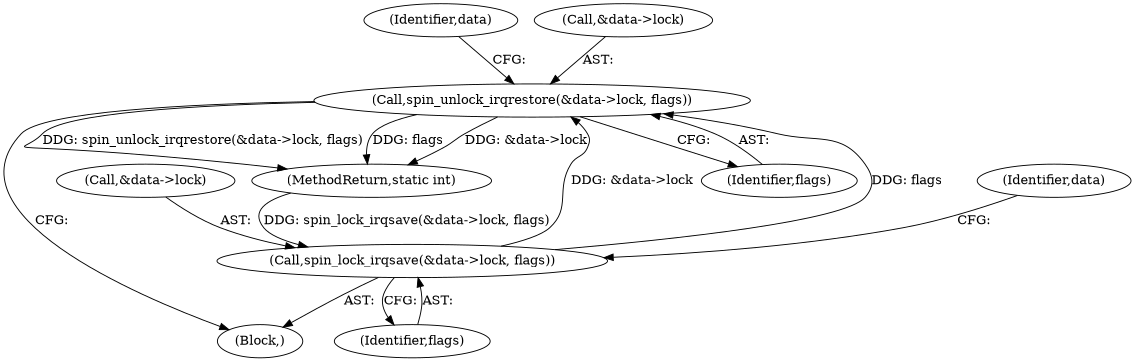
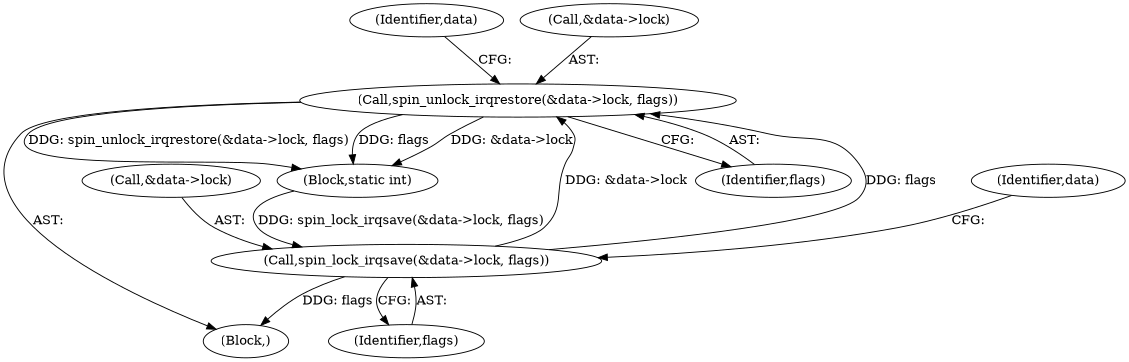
node "(MethodReturn,static int)": label "(MethodReturn,static int)" -> "(Block,static int)"
edge "(Call,spin_unlock_irqrestore(&data->lock, flags))" -> "(Block,)": label "CFG: " -> "AST: "
edge "(Call,spin_lock_irqsave(&data->lock, flags))" -> "(Block,)": label "AST: " -> "DDG: flags"
